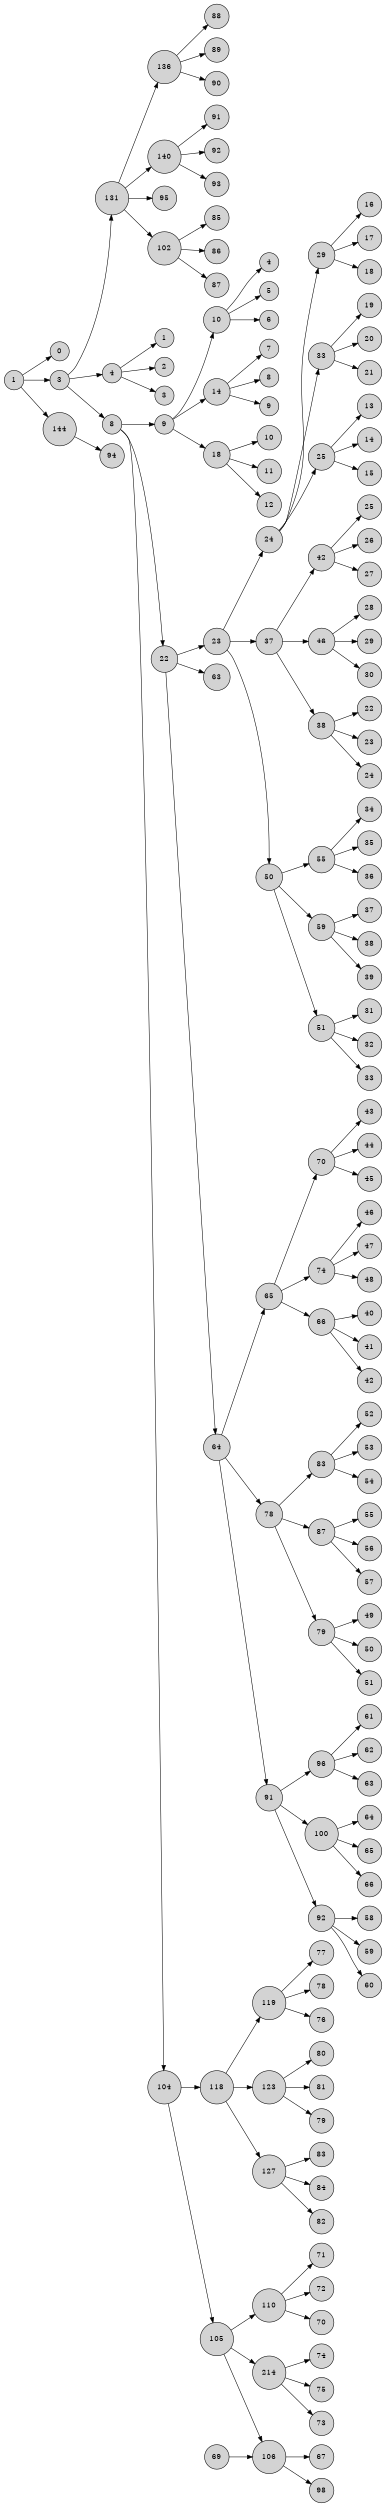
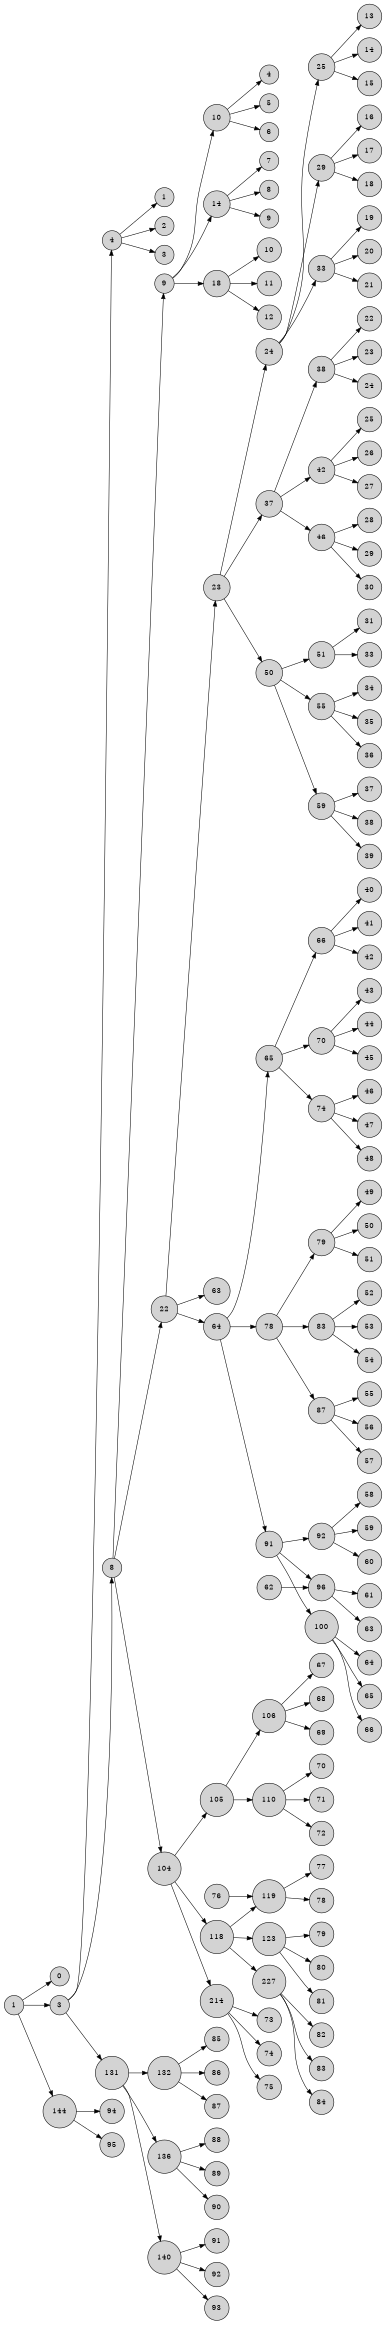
edge "131" -> "95": now "144" -> "95"
node "102": label "102" -> "132"
node "32": removed
edge "96" -> "62": reversed
edge "119" -> "76": reversed
node "127": label "127" -> "227"
edge "105" -> "214": now "104" -> "214"
edge "69" -> "106": reversed
node "98": label "98" -> "68"
